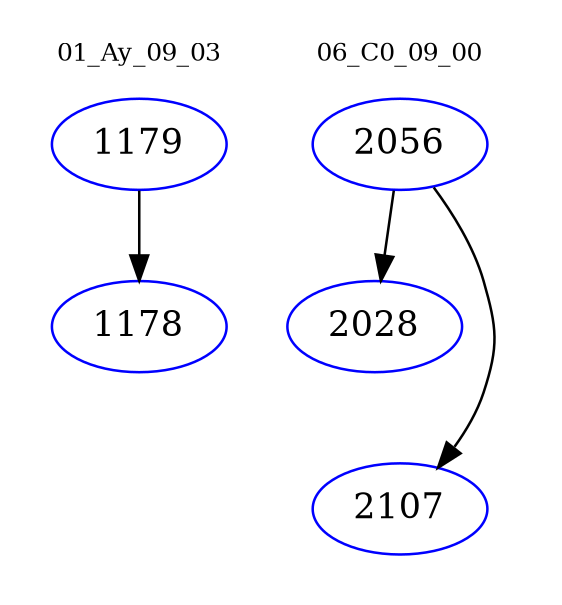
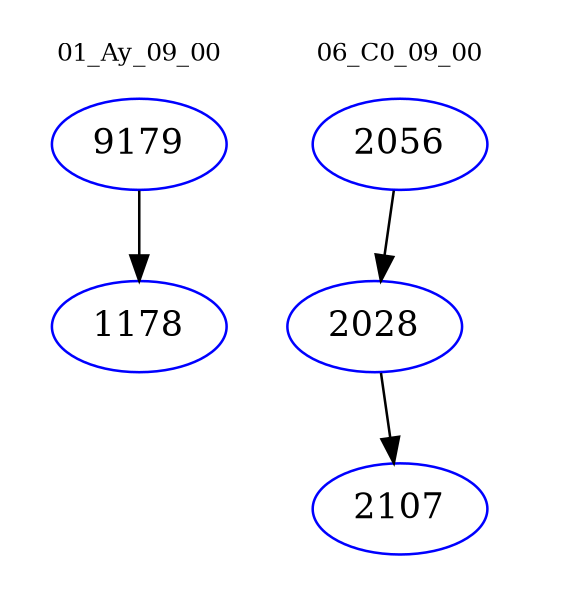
cluster "01_Ay_09_03": label "01_Ay_09_03" -> "01_Ay_09_00"
node "1179": label "1179" -> "9179"
edge "2056" -> "2107": now "2028" -> "2107"
